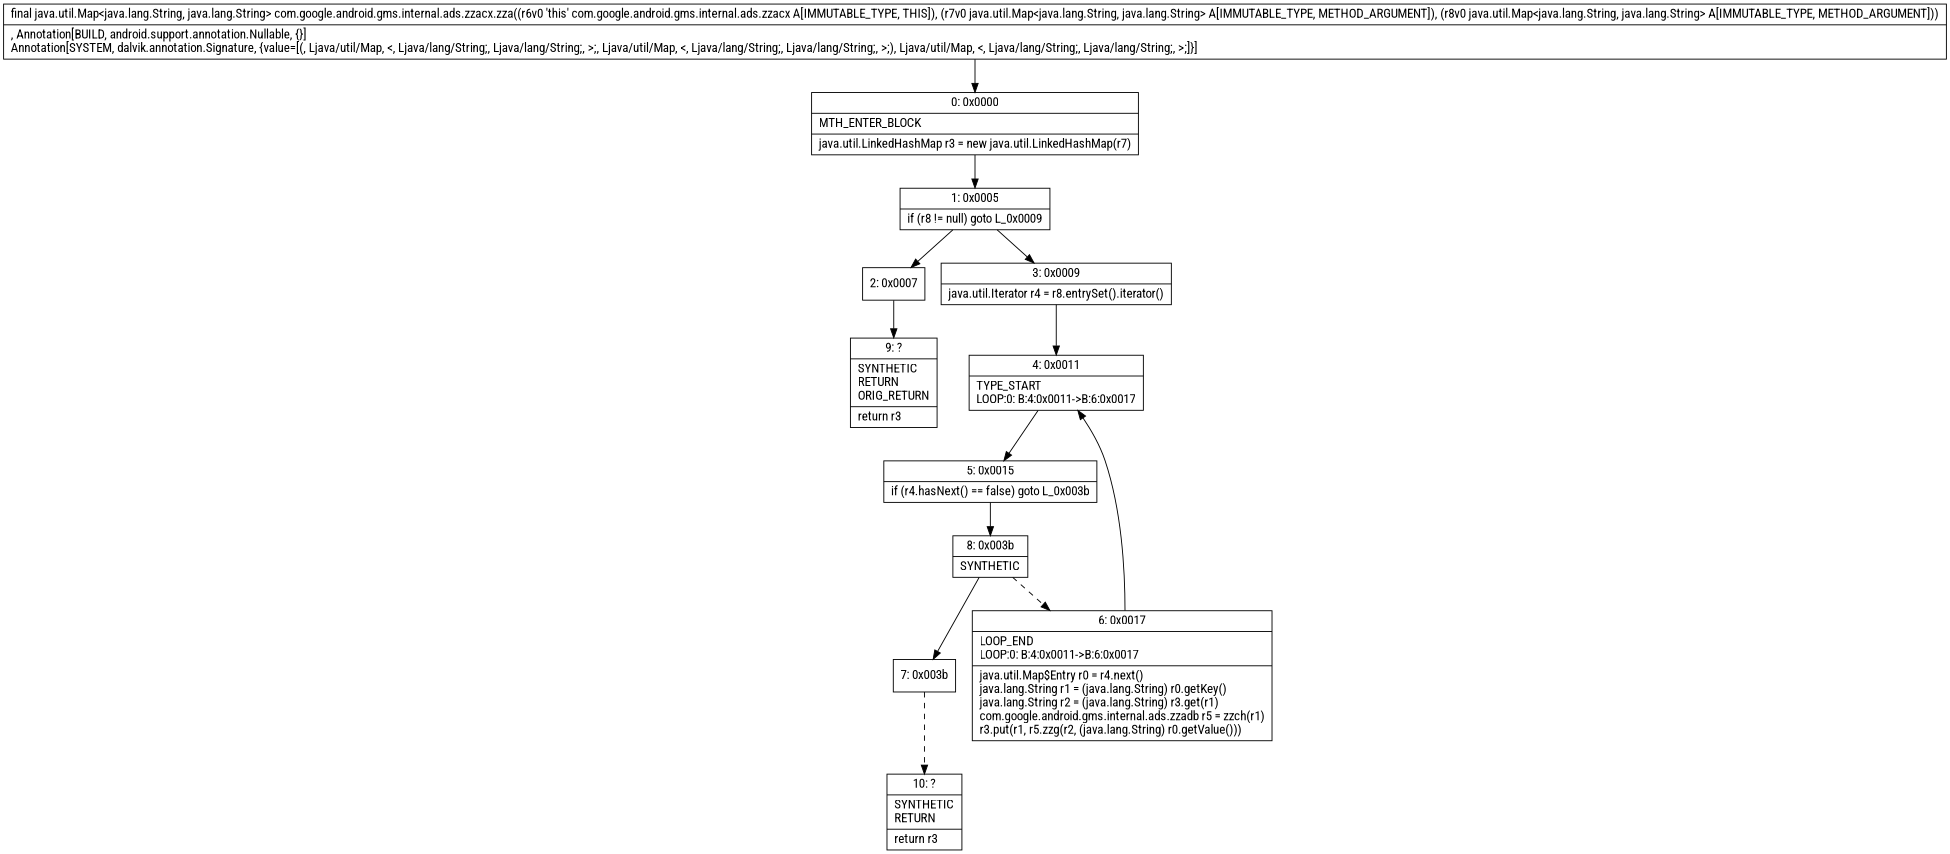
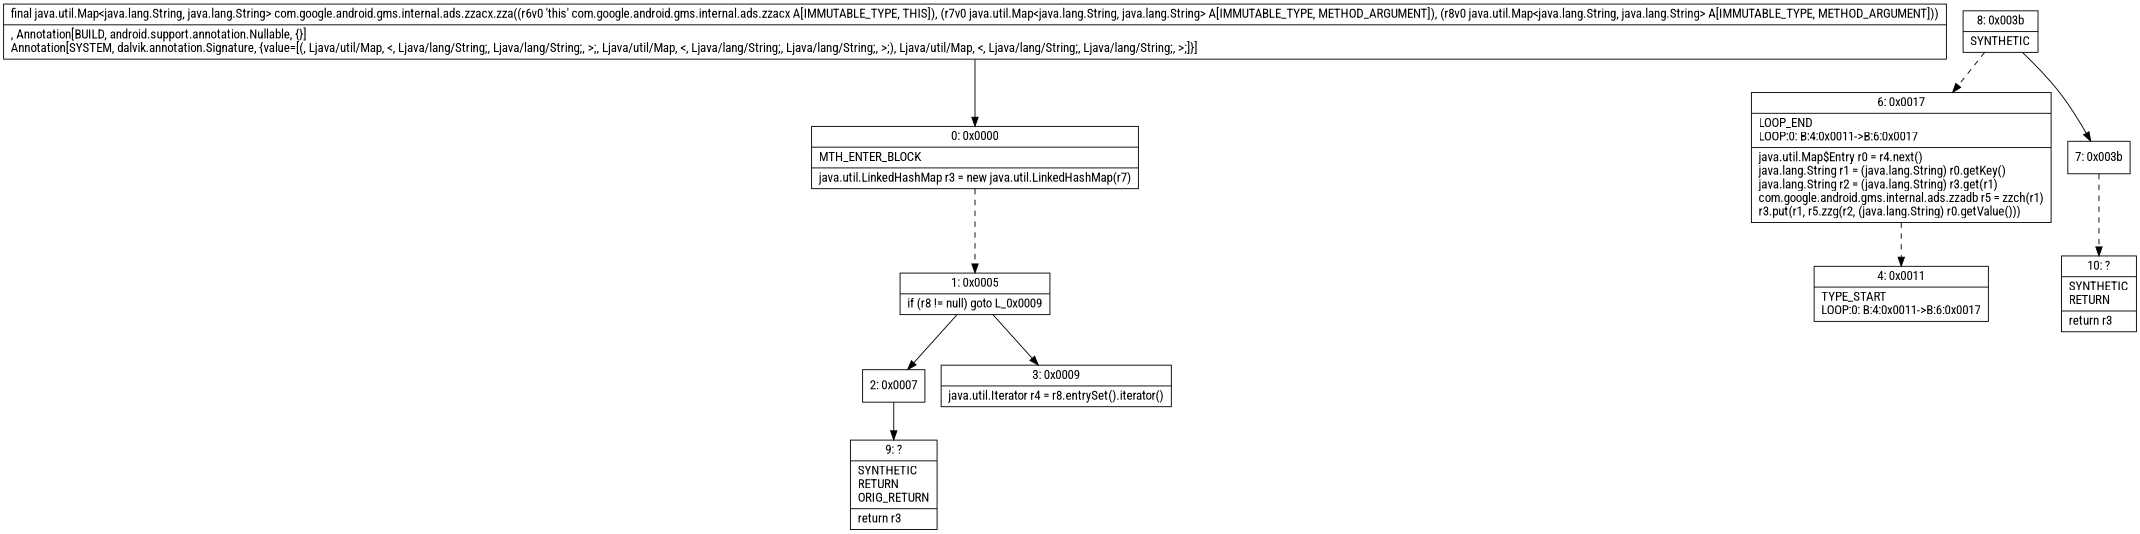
edge "0: 0x0000" -> "1: 0x0005": style solid -> dashed
edge "3: 0x0009" -> "4: 0x0011": removed
node "5: 0x0015": removed
edge "6: 0x0017" -> "4: 0x0011": style solid -> dashed
